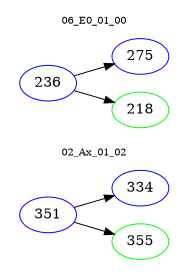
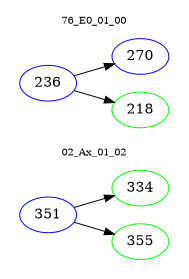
cluster "06_E0_01_00": label "06_E0_01_00" -> "76_E0_01_00"
node "275": label "275" -> "270"
node "334": color blue -> green
